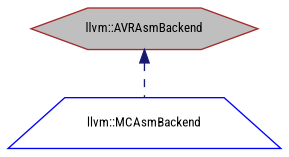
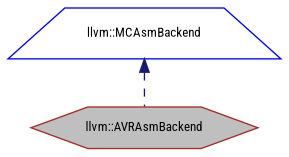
edge "llvm::MCAsmBackend" -> "llvm::AVRAsmBackend": reversed
